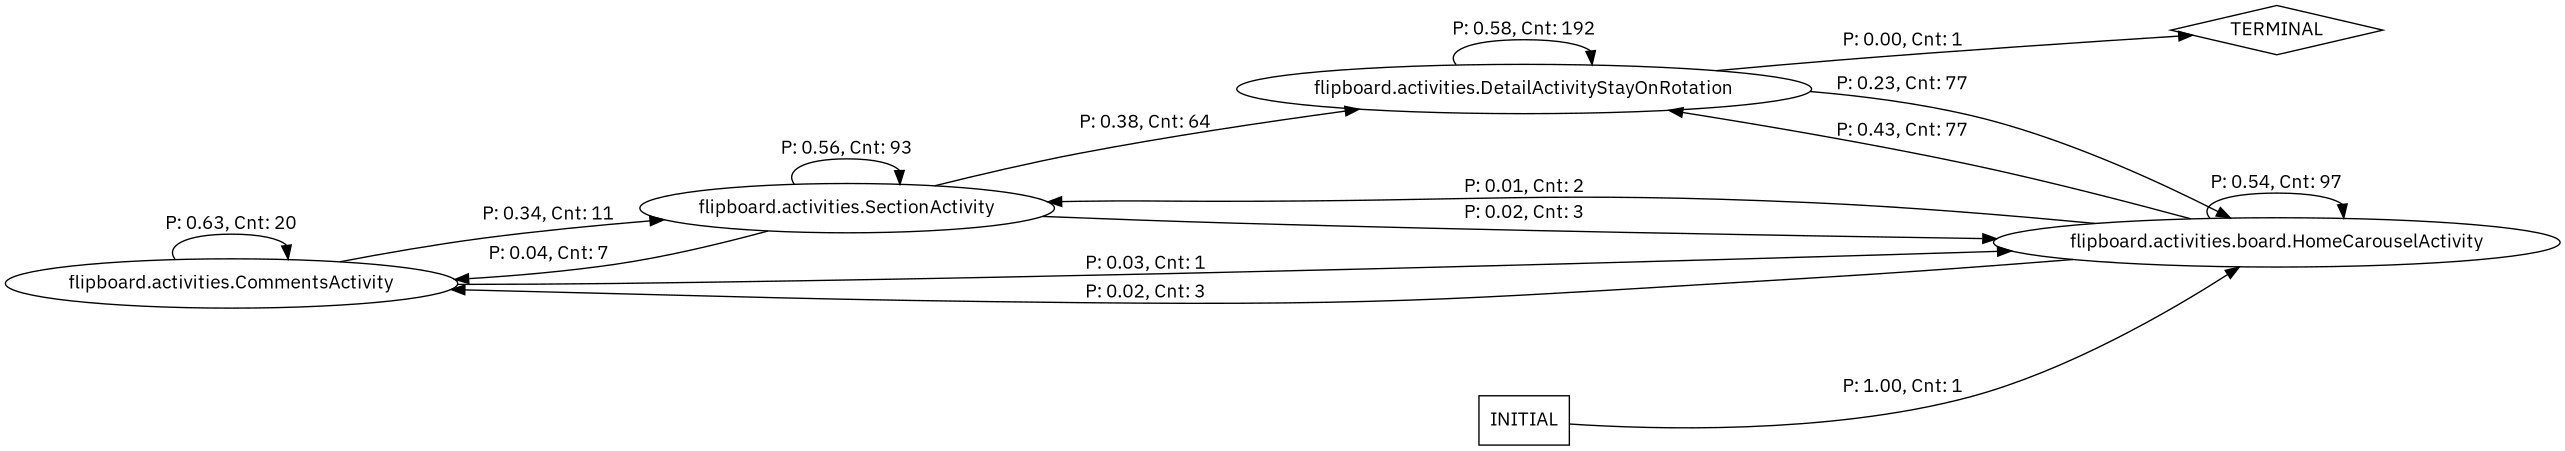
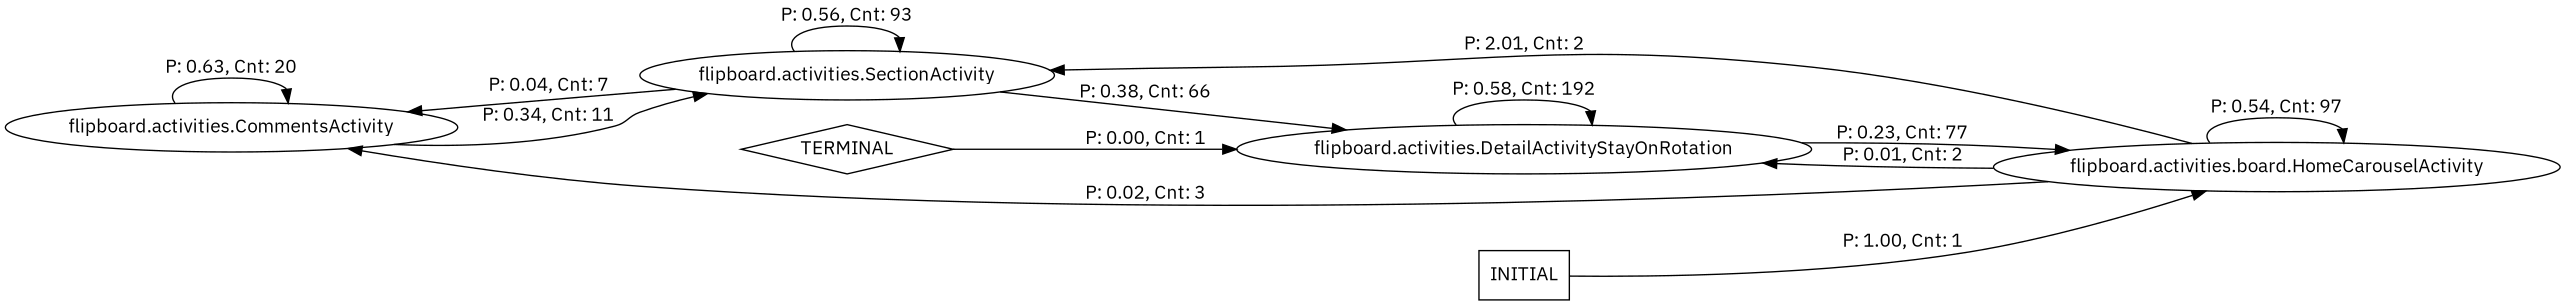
edge "flipboard.activities.DetailActivityStayOnRotation" -> "TERMINAL": reversed
edge "flipboard.activities.SectionActivity" -> "flipboard.activities.DetailActivityStayOnRotation": label "P: 0.38, Cnt: 64" -> "P: 0.38, Cnt: 66"
edge "flipboard.activities.board.HomeCarouselActivity" -> "flipboard.activities.DetailActivityStayOnRotation": label "P: 0.43, Cnt: 77" -> "P: 0.01, Cnt: 2"
edge "flipboard.activities.board.HomeCarouselActivity" -> "flipboard.activities.SectionActivity": label "P: 0.01, Cnt: 2" -> "P: 2.01, Cnt: 2"
edge "flipboard.activities.SectionActivity" -> "flipboard.activities.board.HomeCarouselActivity": removed, label "P: 0.02, Cnt: 3"
edge "flipboard.activities.CommentsActivity" -> "flipboard.activities.board.HomeCarouselActivity": removed, label "P: 0.03, Cnt: 1"
